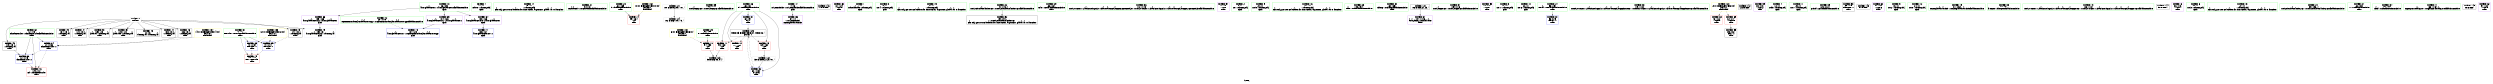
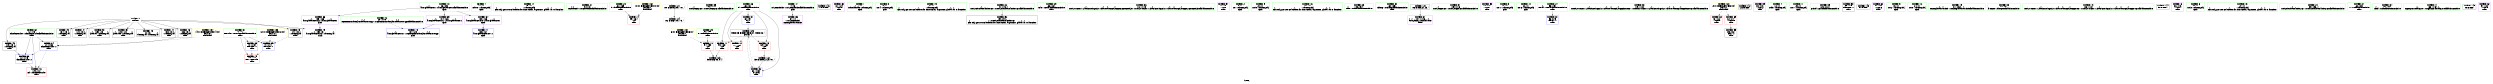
node "NodeID: 79": text "Glob" -> "ZStL"
